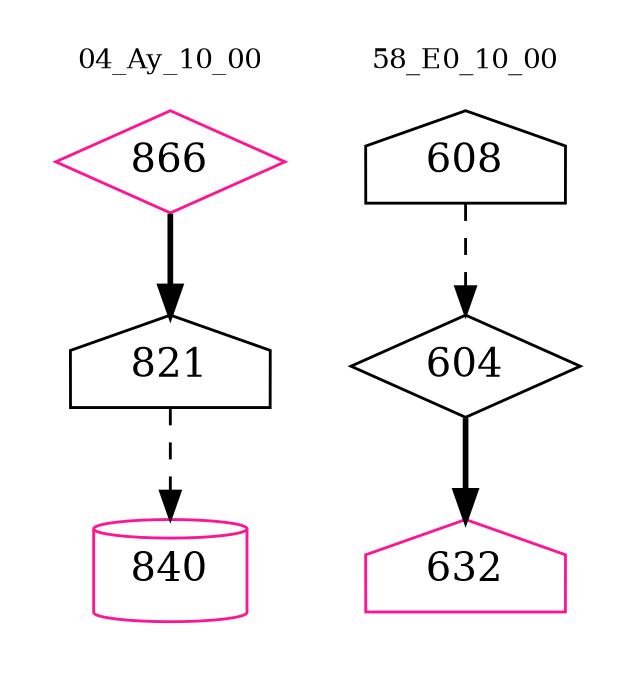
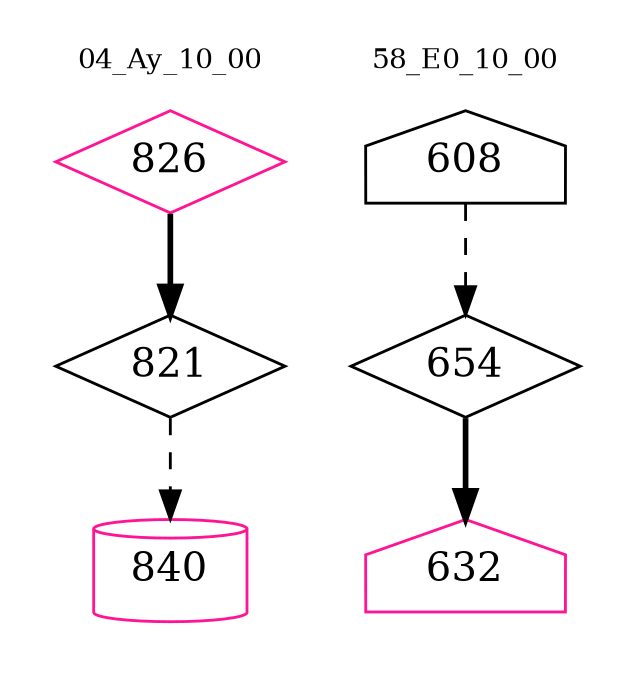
node "866": label "866" -> "826"
node "821": shape house -> diamond
node "604": label "604" -> "654"
